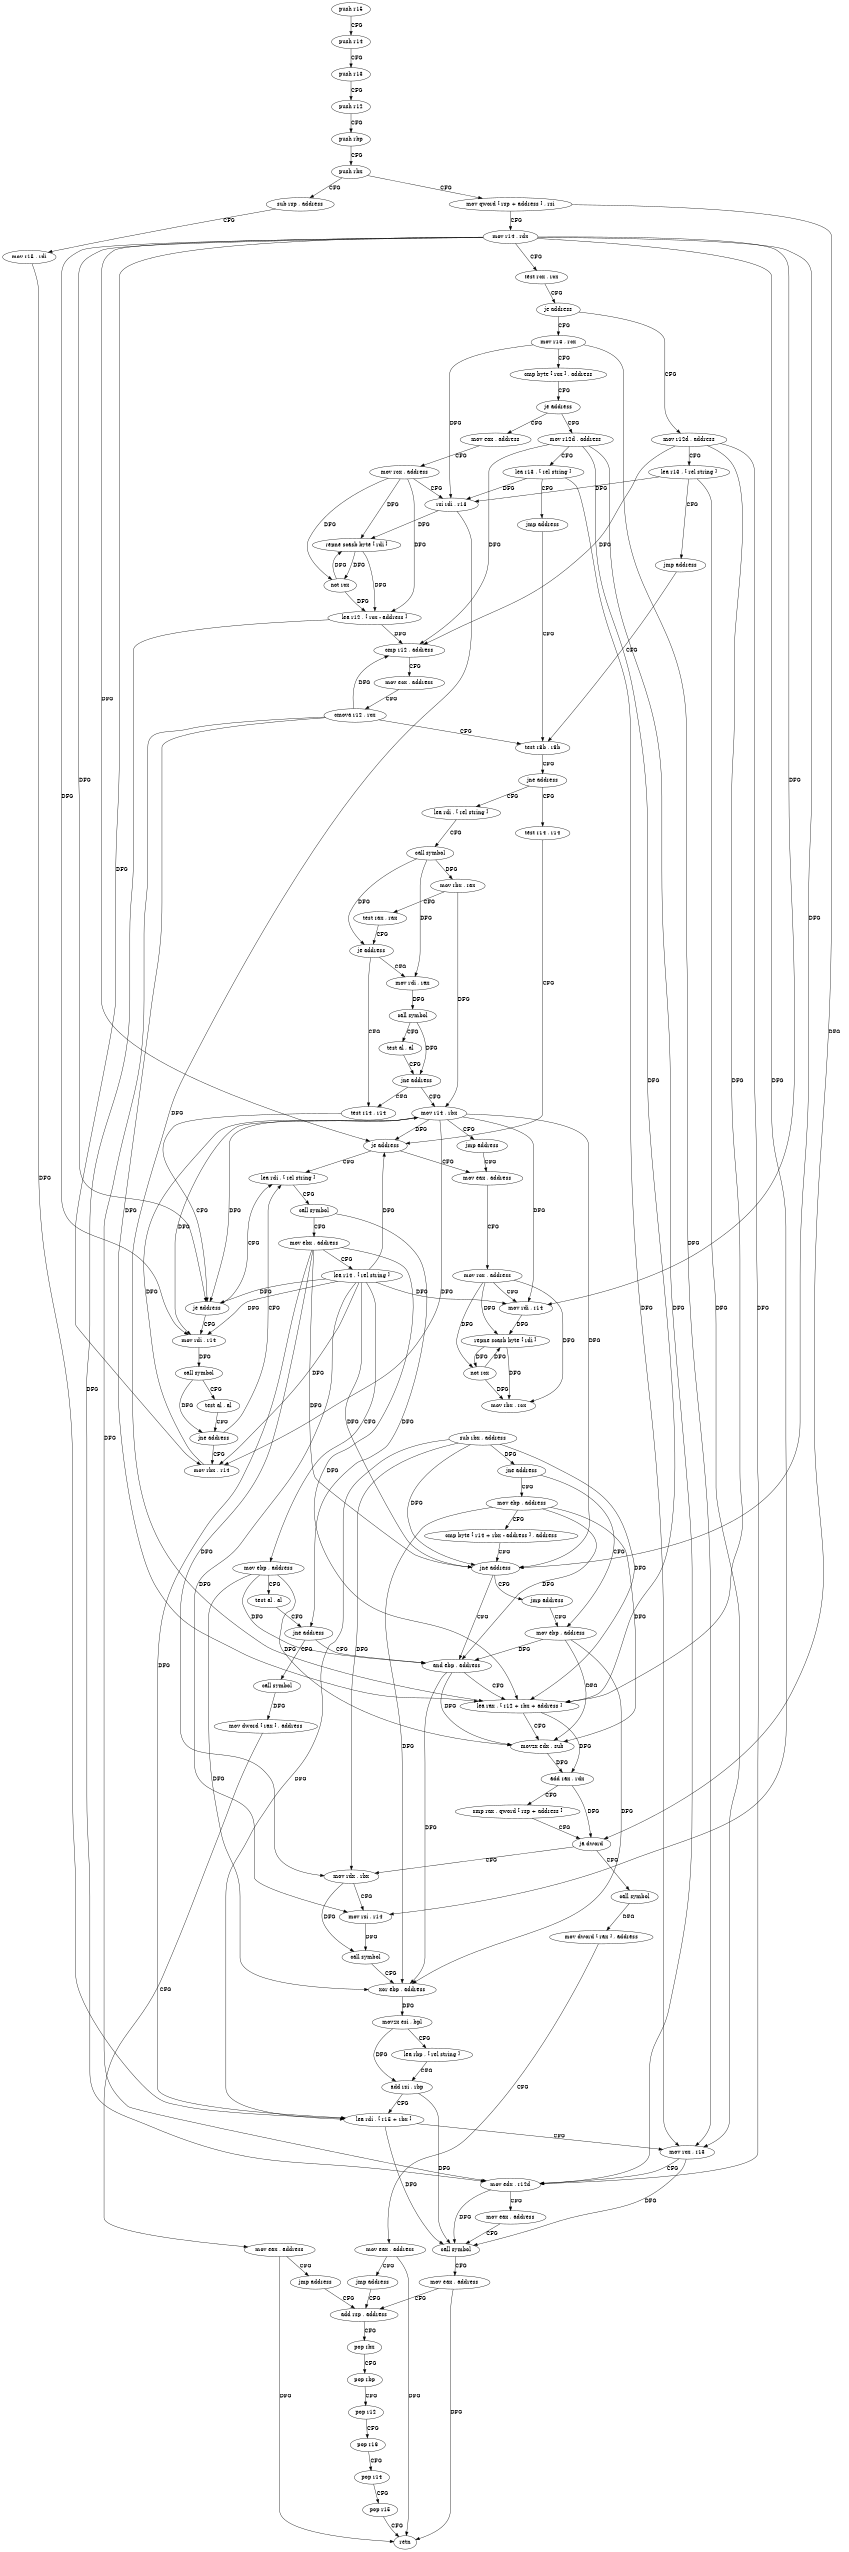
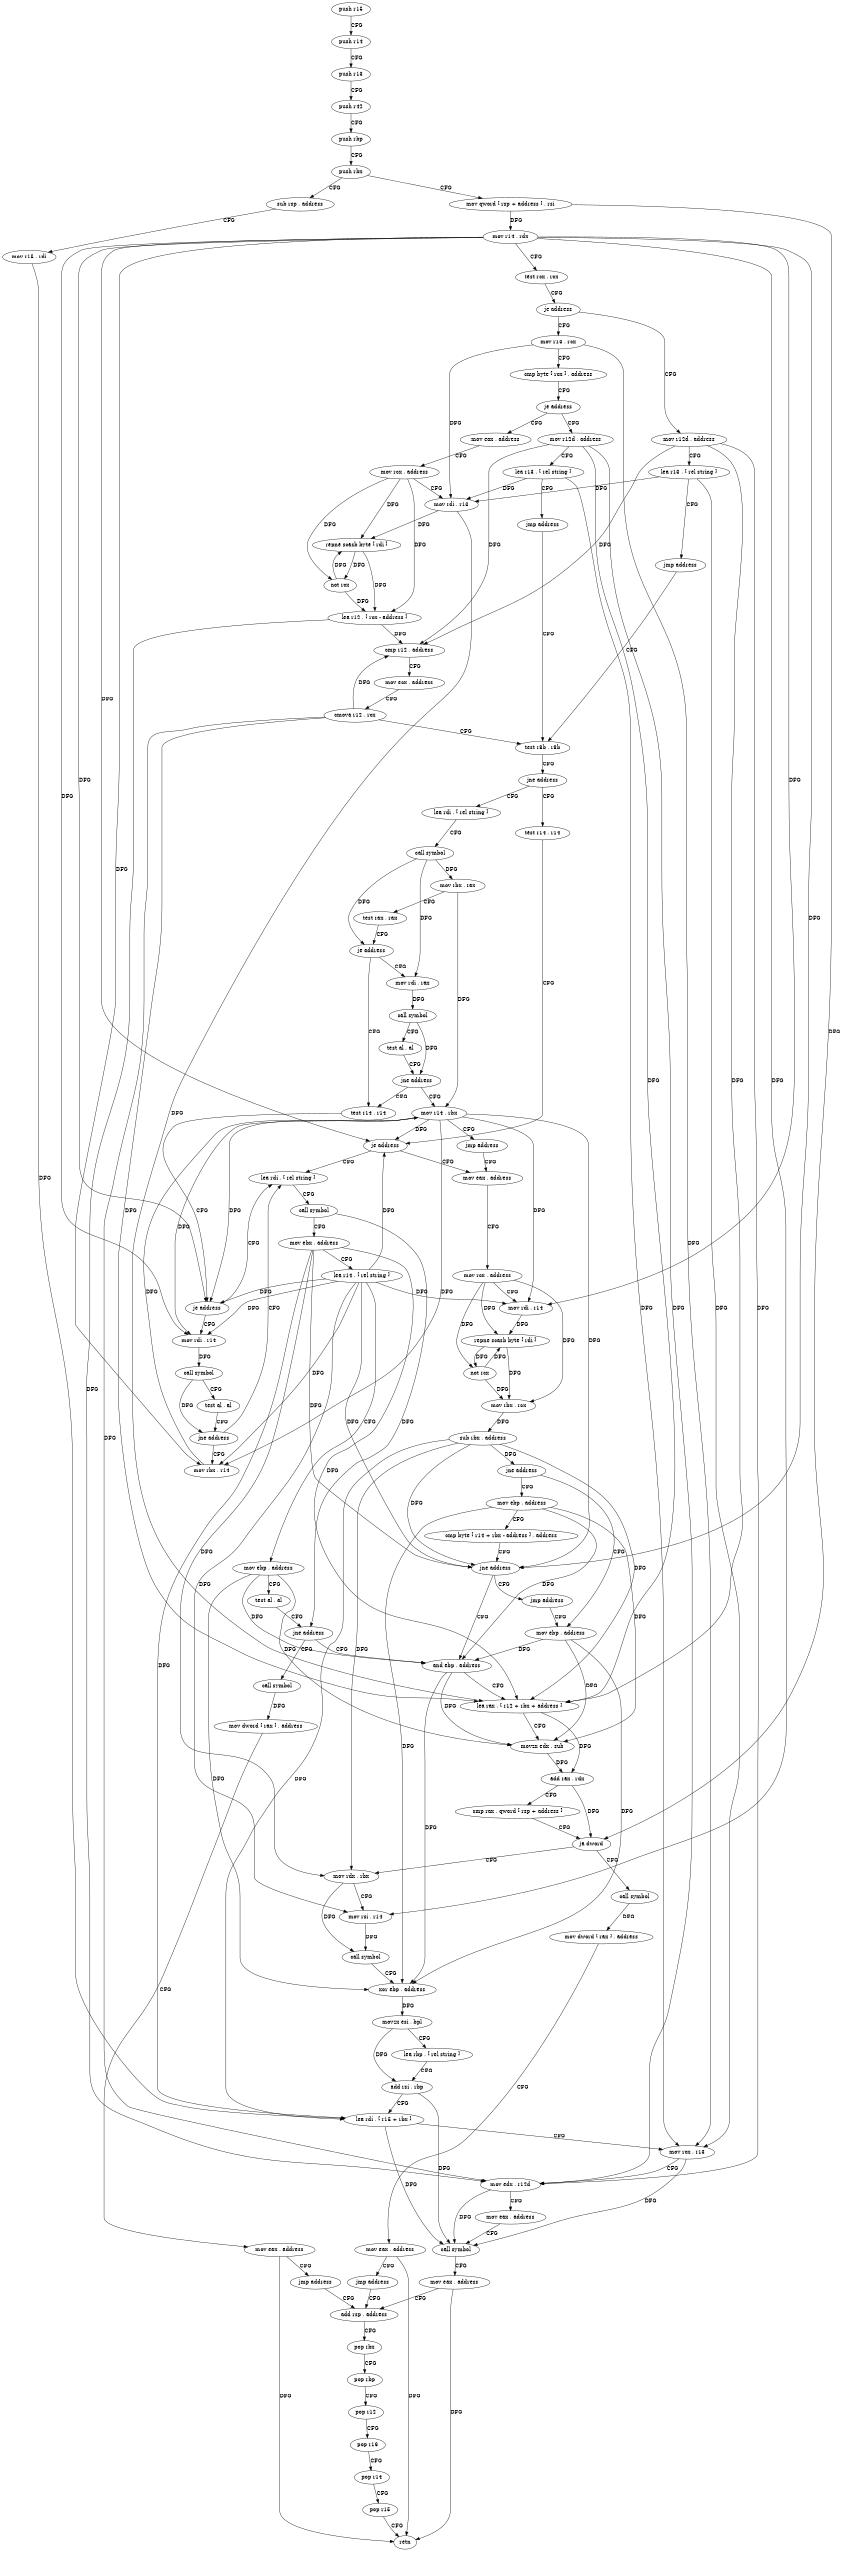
node "push r12": label "push r12" -> "push r42"
edge "mov qword [ rsp + address ] , rsi" -> "mov r14 , rdx": label "CFG" -> "DFG"
node "rsi rdi , r13": label "rsi rdi , r13" -> "mov rdi , r13"
edge "mov rbx , rcx" -> "sub rbx , address": added, label "DFG"
